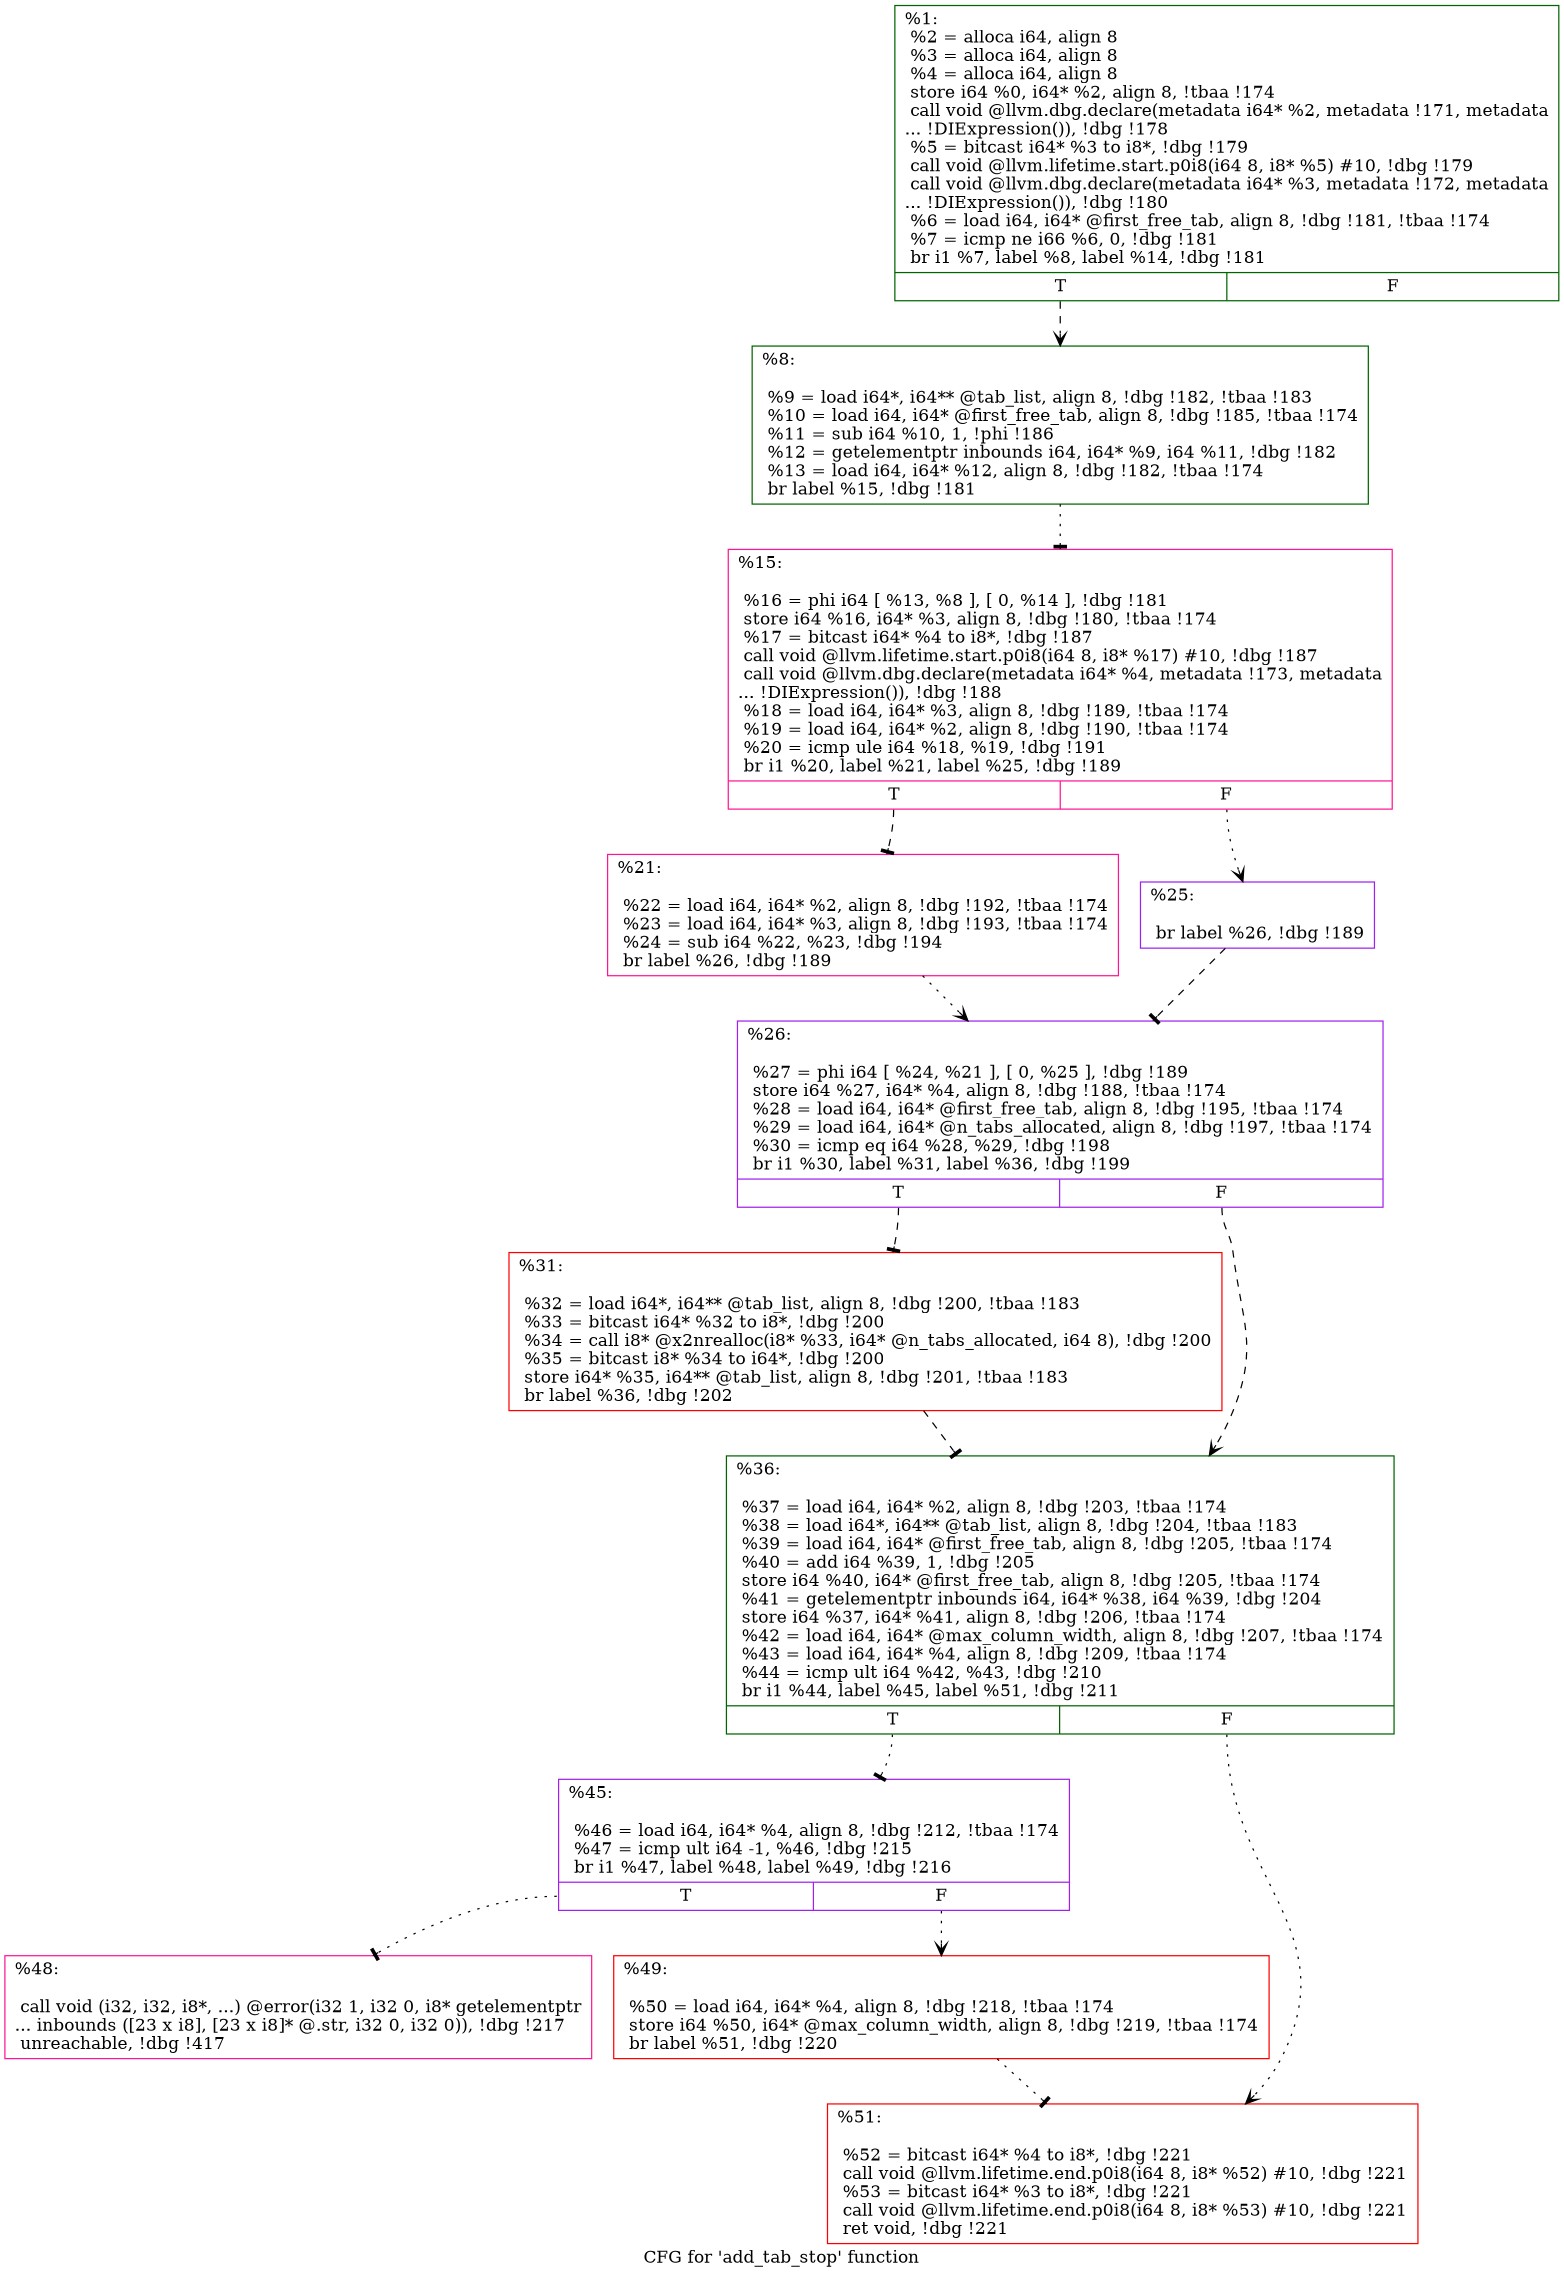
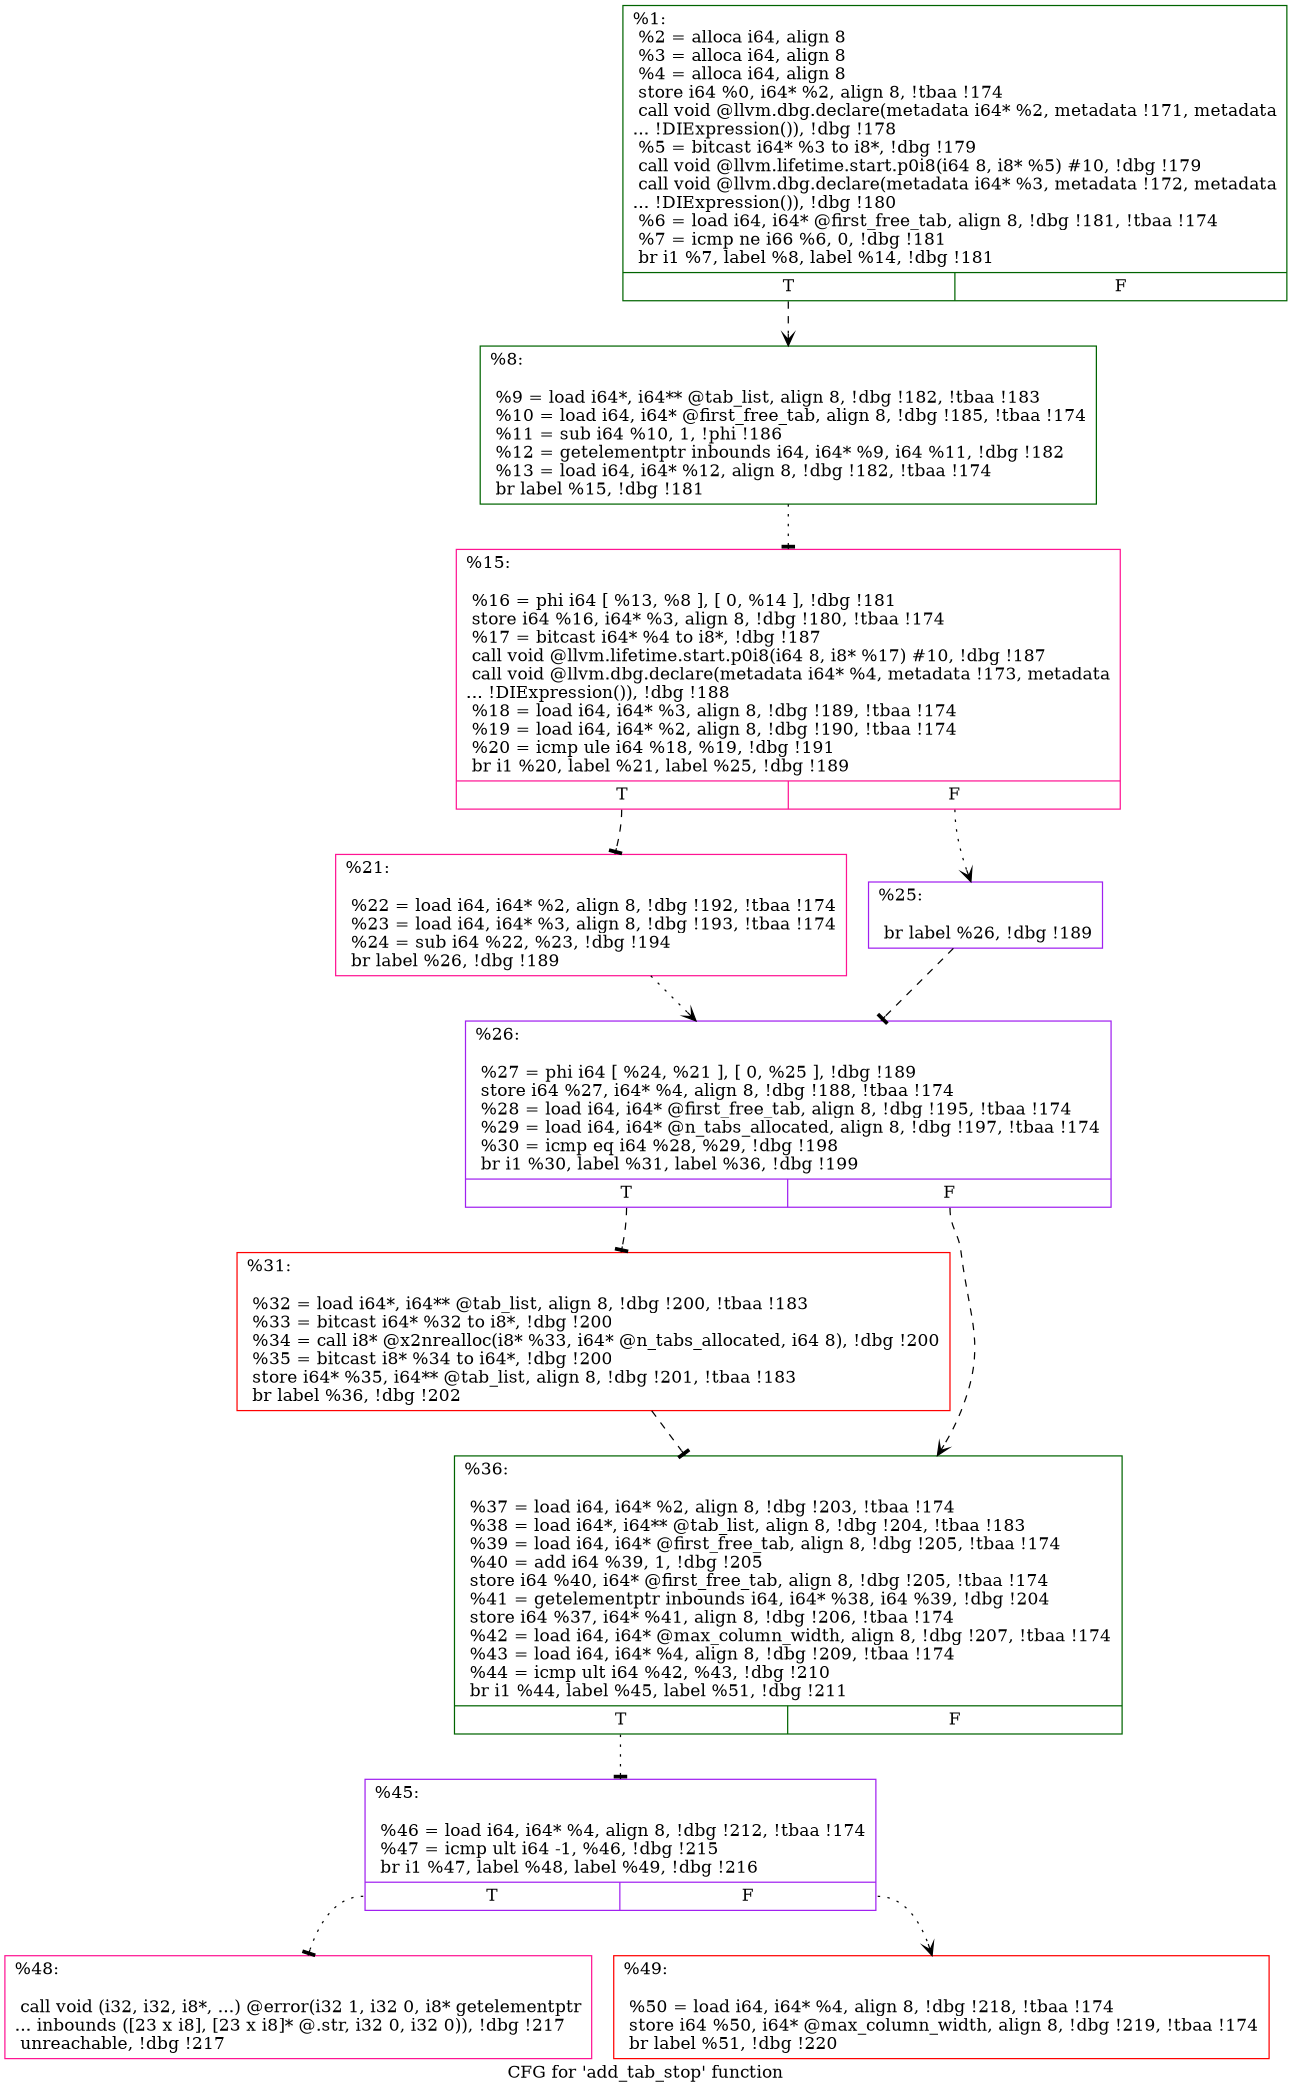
node "%48:": text "unreachable, !dbg !417" -> "unreachable, !dbg !217"
node "%51:": removed
